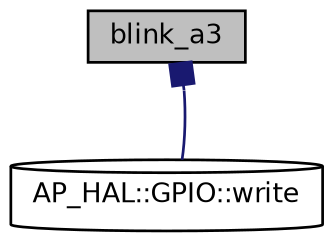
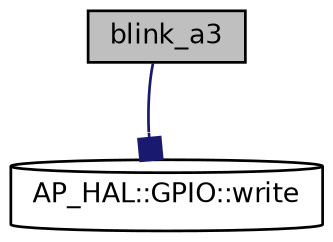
edge "AP_HAL::GPIO::write" -> "blink_a3": reversed
